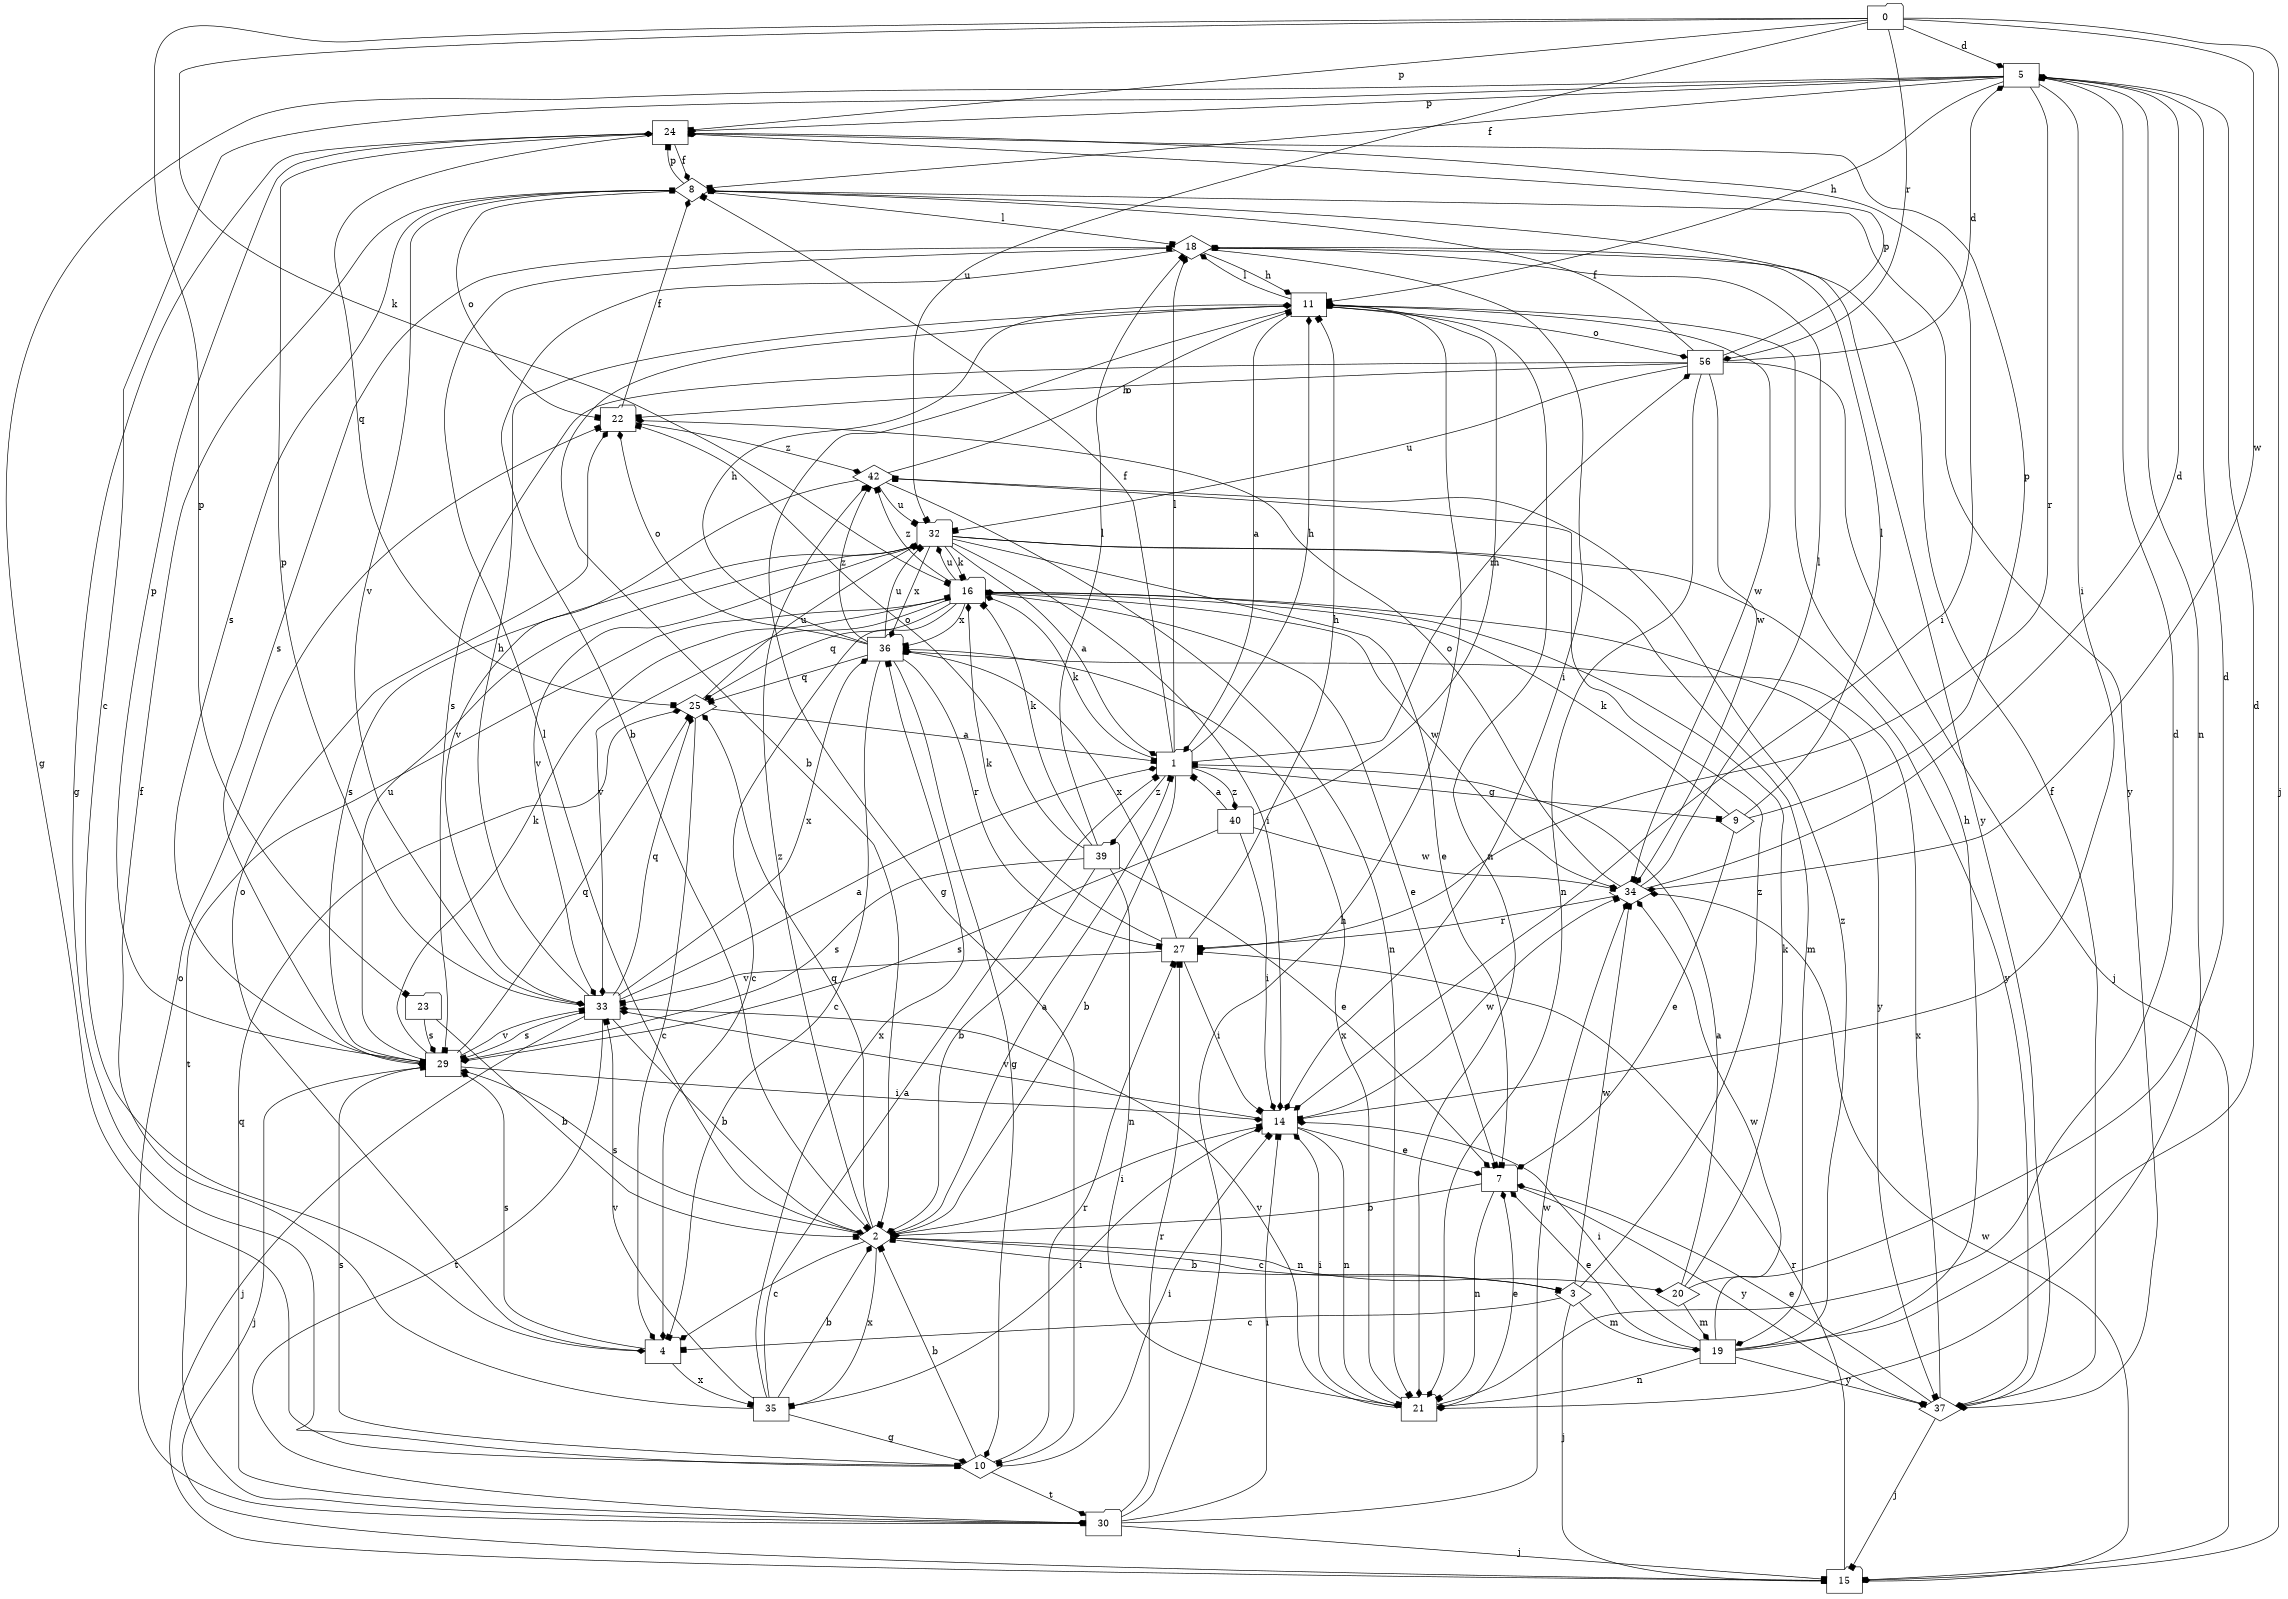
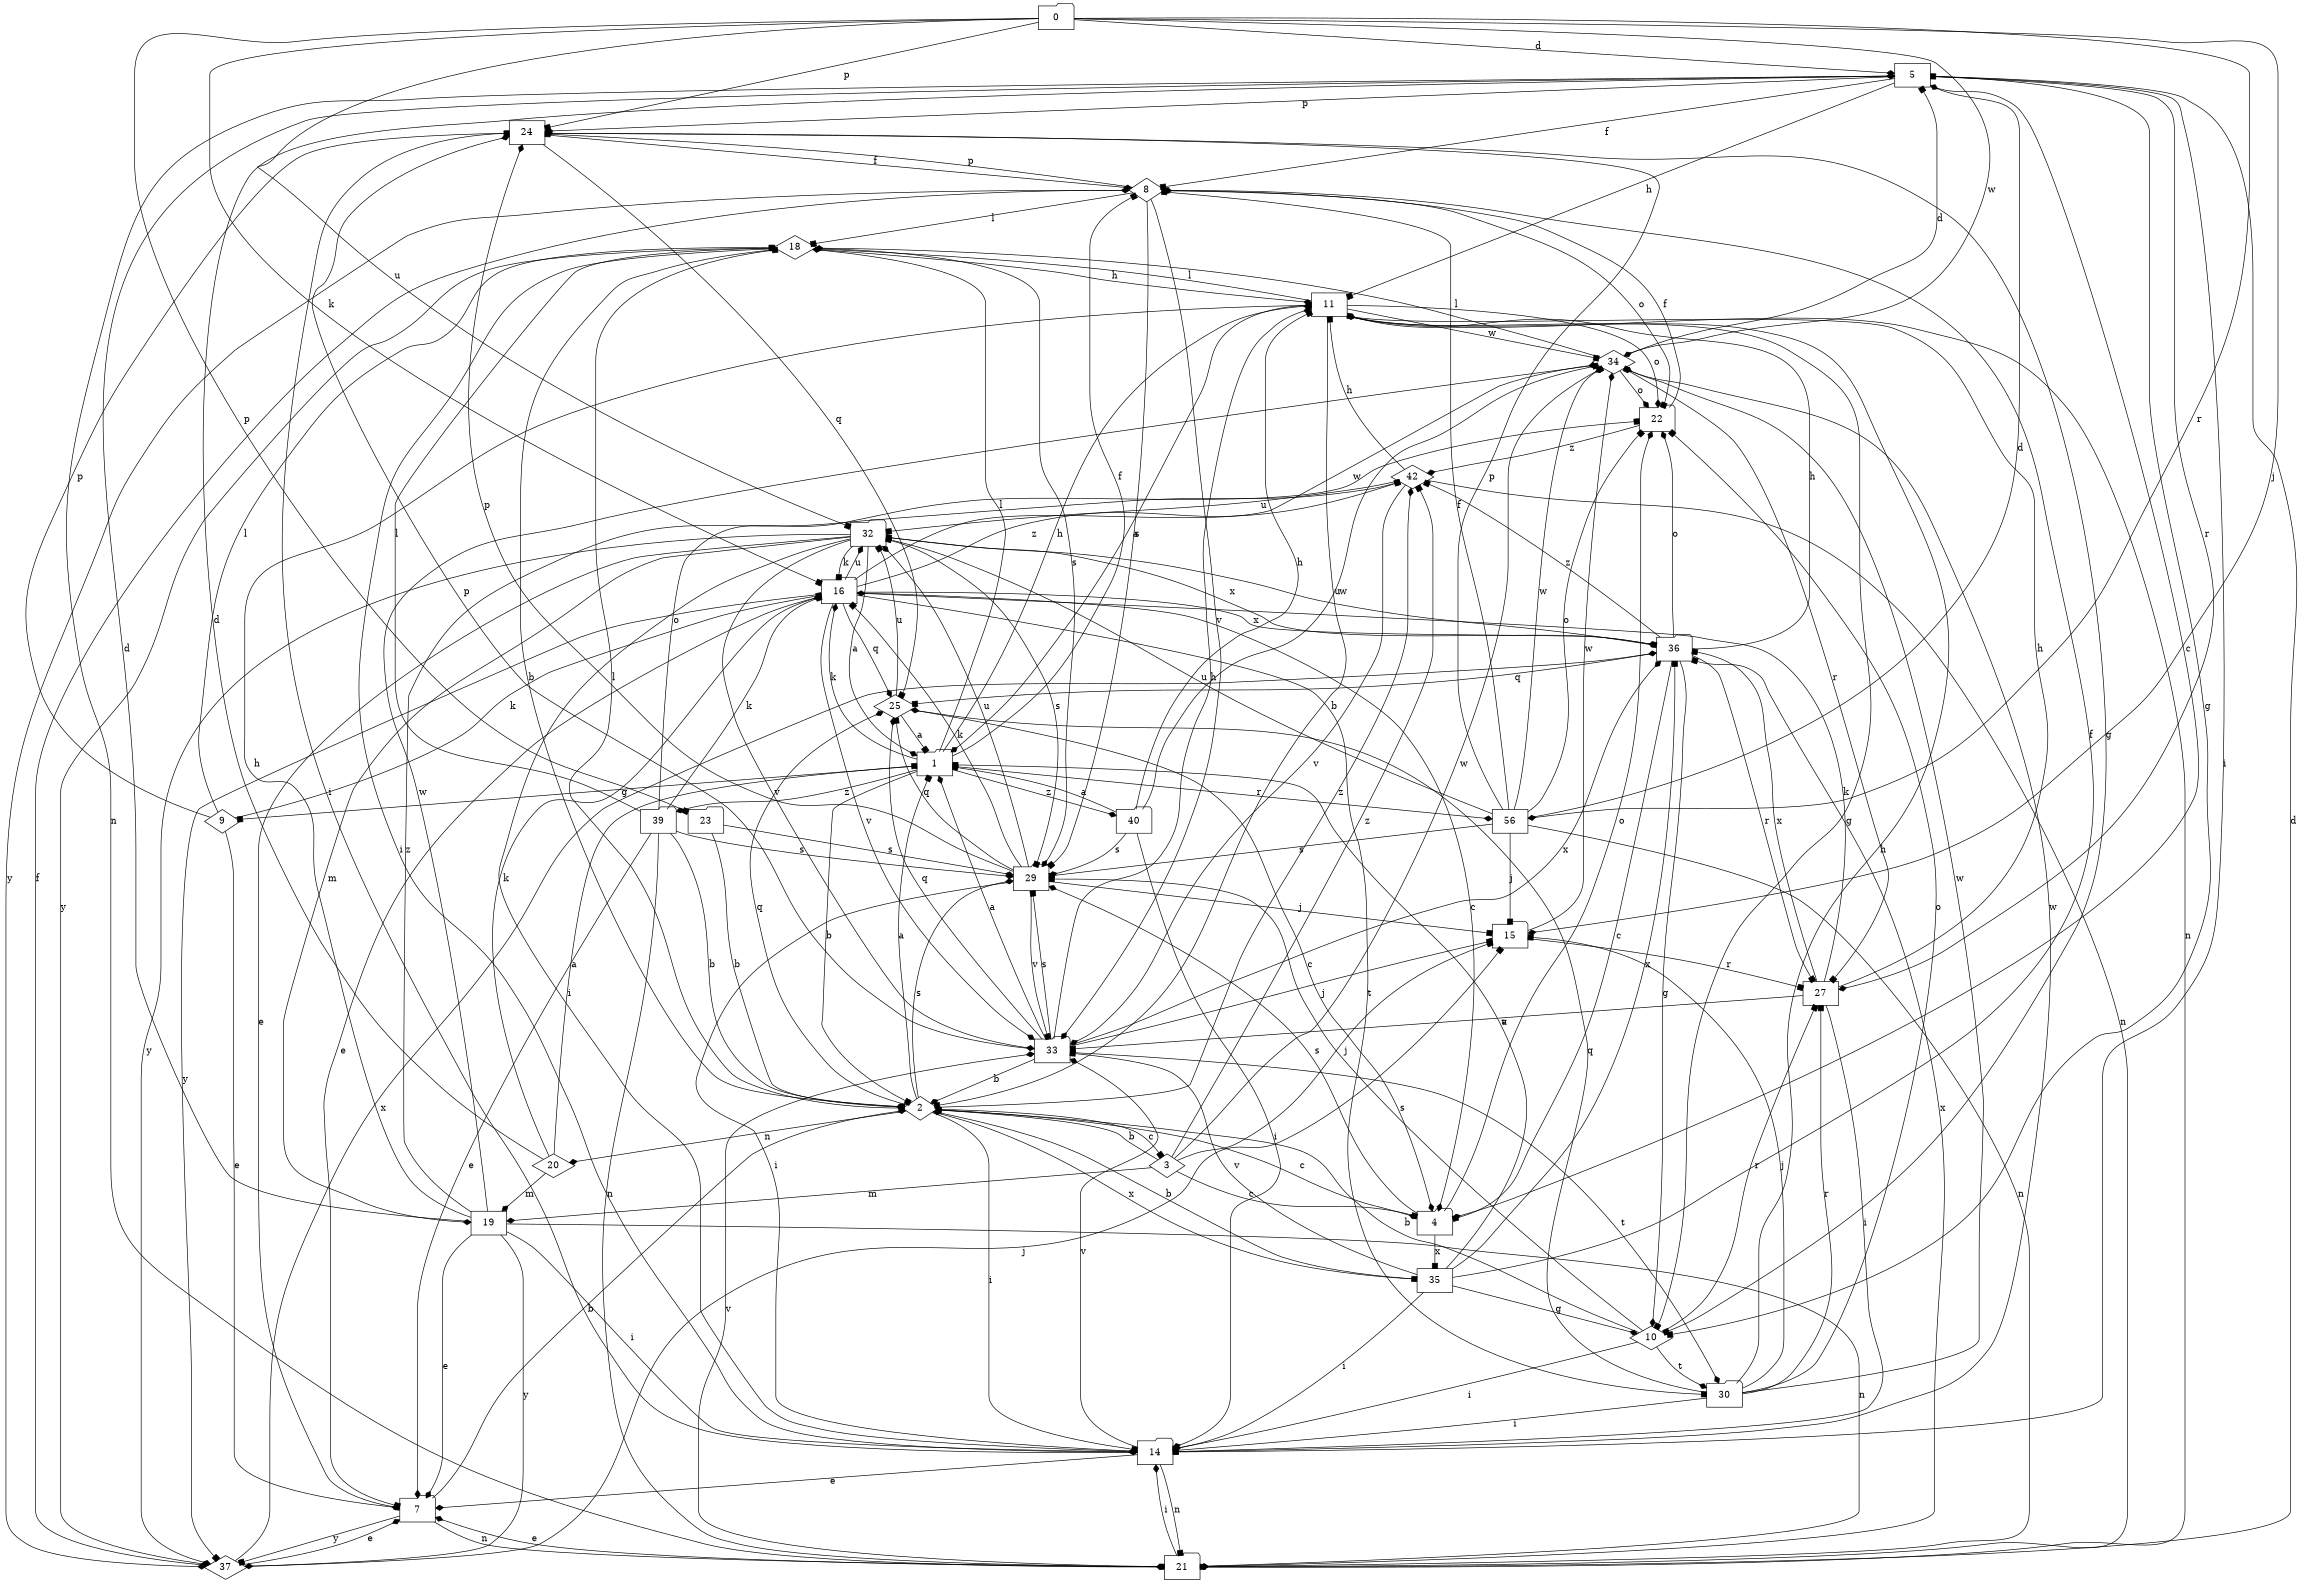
edge "11" -> "56": now "11" -> "22"
